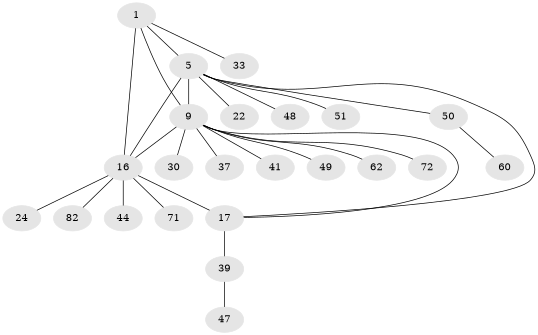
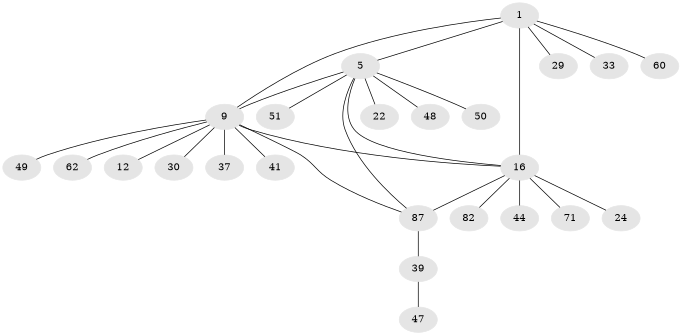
node "29": added
edge "50" -- "60": now "1" -- "60"
node "72": label "72" -> "12"
node "17": label "17" -> "87"
